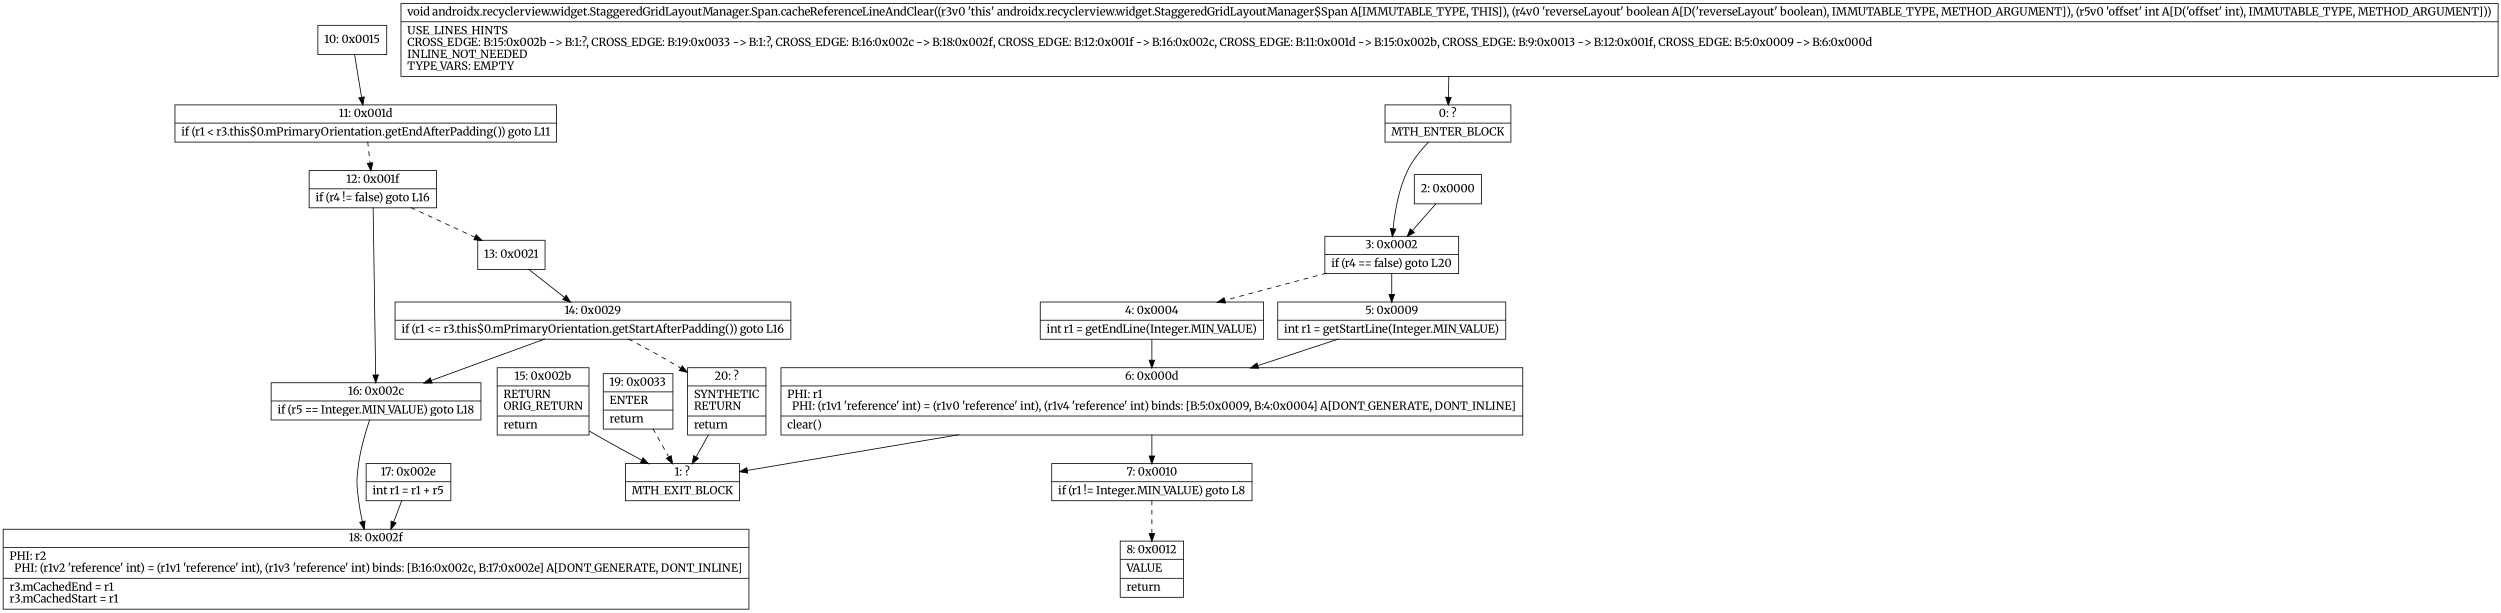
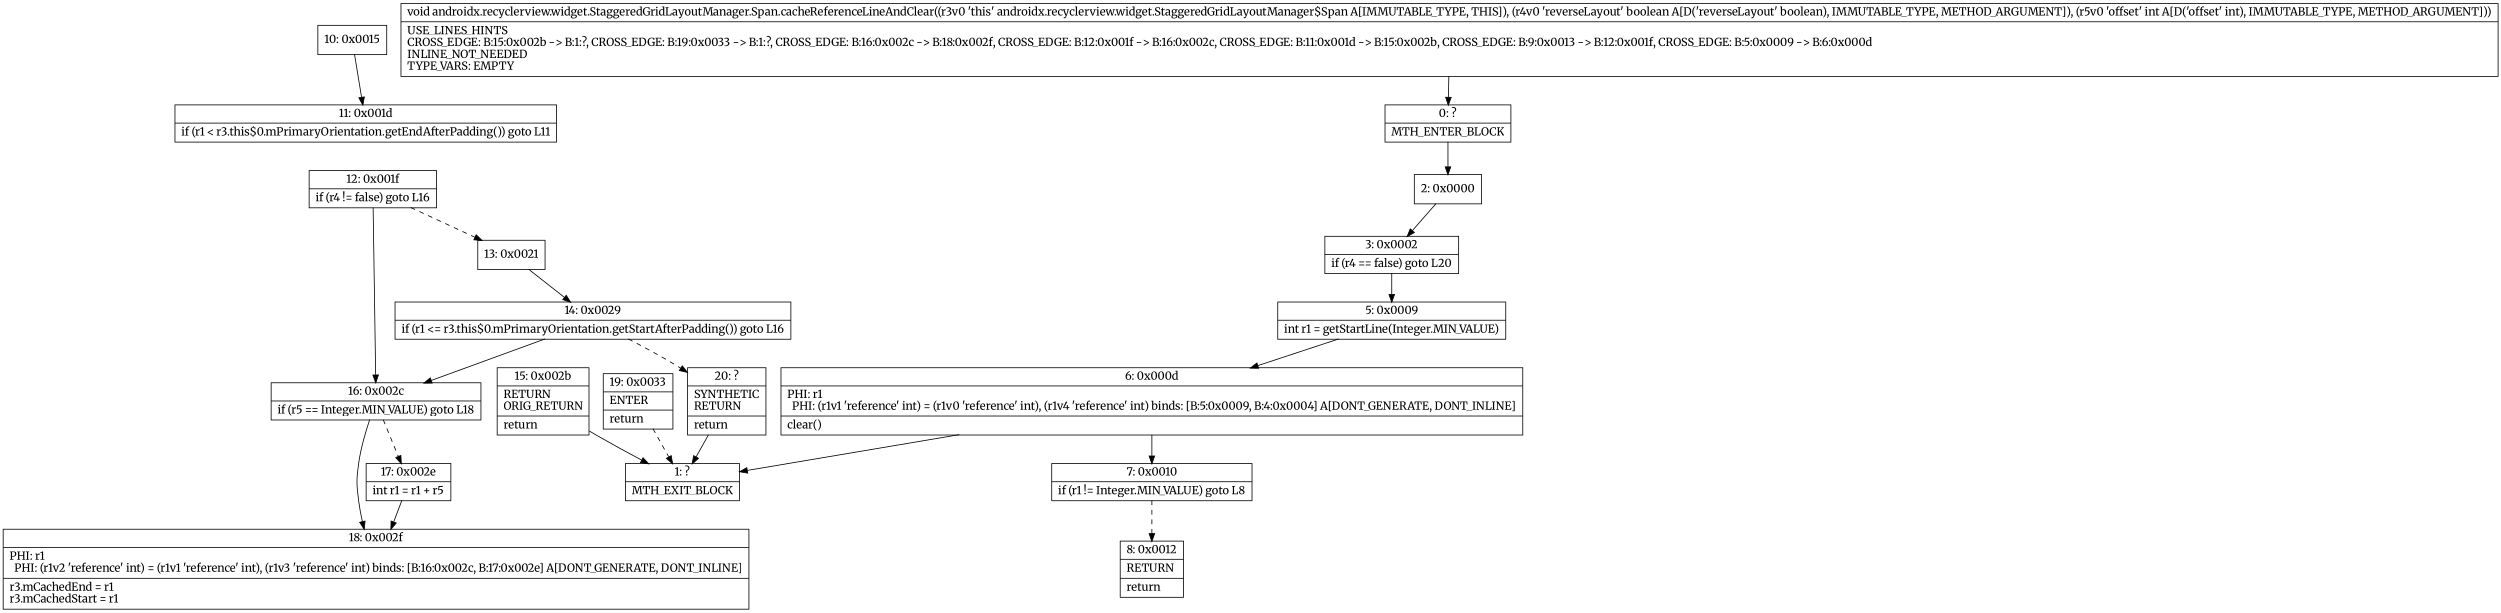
edge "11: 0x001d" -> "12: 0x001f": removed
edge "0: ?" -> "3: 0x0002": now "0: ?" -> "2: 0x0000"
node "4: 0x0004": removed
edge "16: 0x002c" -> "17: 0x002e": added
node "18: 0x002f": text "PHI: r2" -> "PHI: r1"
node "8: 0x0012": text "VALUE" -> "RETURN"
